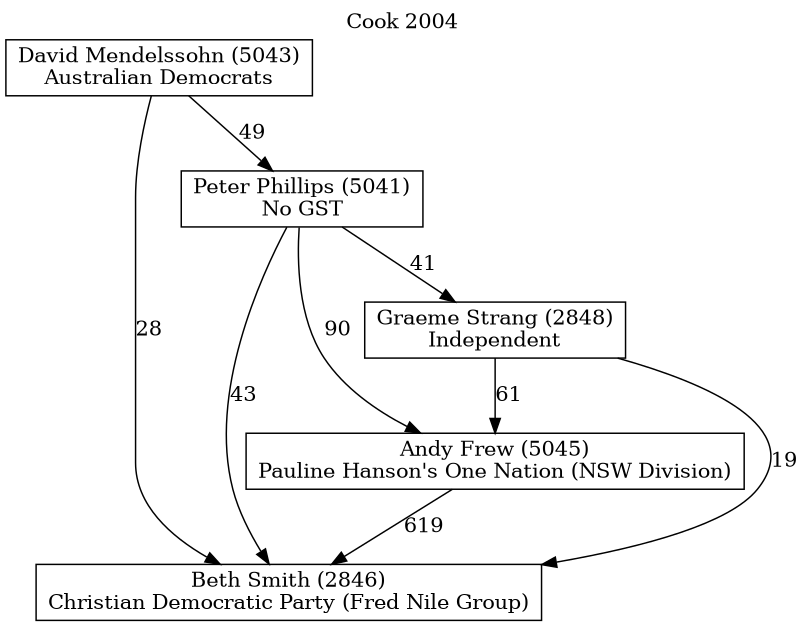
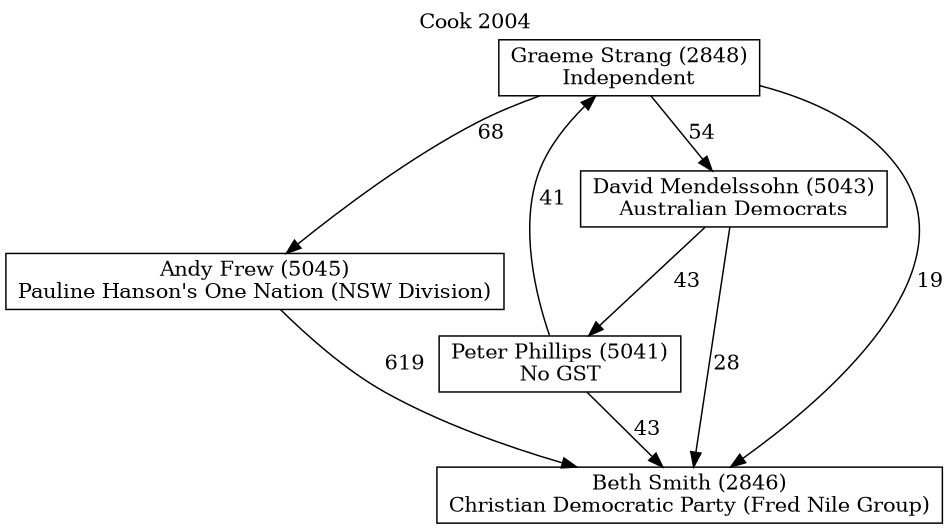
edge "Graeme Strang (2848) Independent" -> "David Mendelssohn (5043) Australian Democrats": added, label "54"
edge "David Mendelssohn (5043) Australian Democrats" -> "Peter Phillips (5041) No GST": label "49" -> "43"
edge "Peter Phillips (5041) No GST" -> "Andy Frew (5045) Pauline Hanson's One Nation (NSW Division)": removed, label "90"
edge "Graeme Strang (2848) Independent" -> "Andy Frew (5045) Pauline Hanson's One Nation (NSW Division)": label "61" -> "68"
